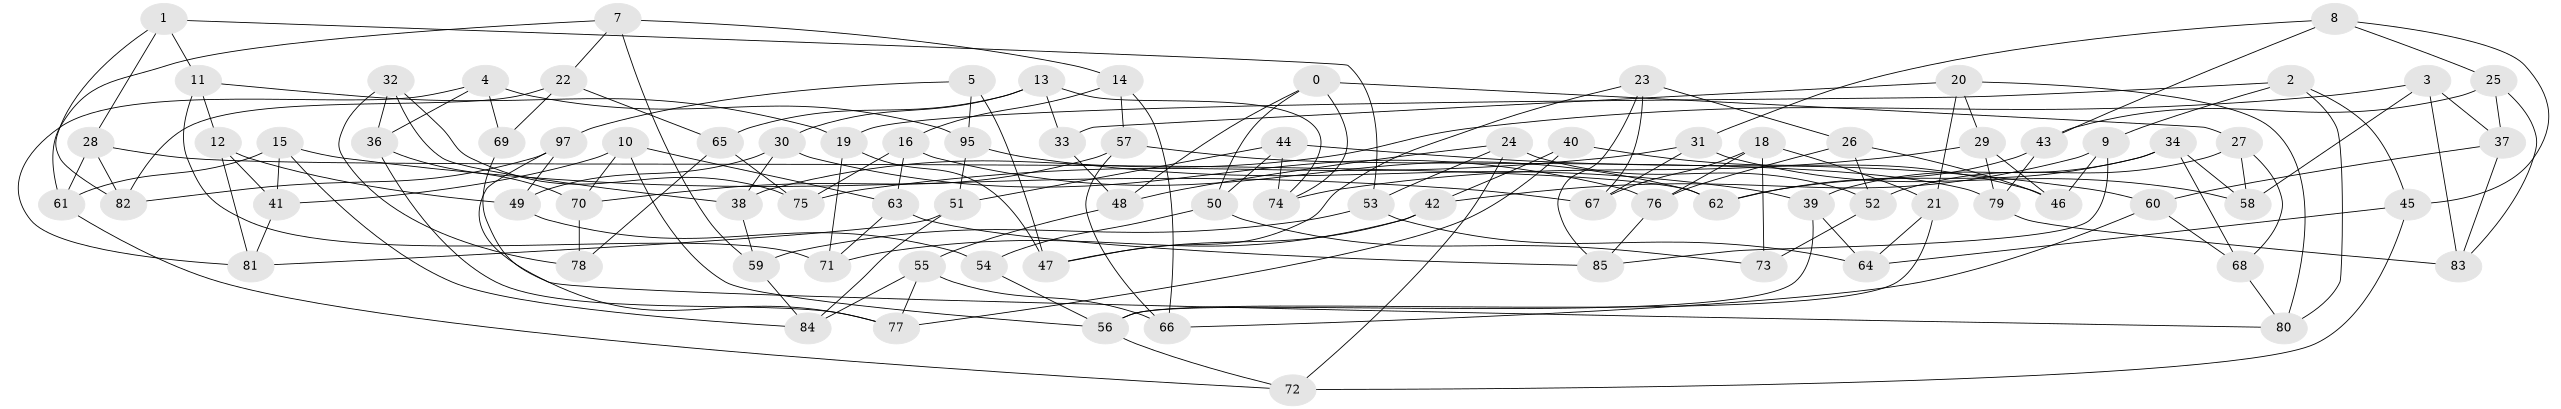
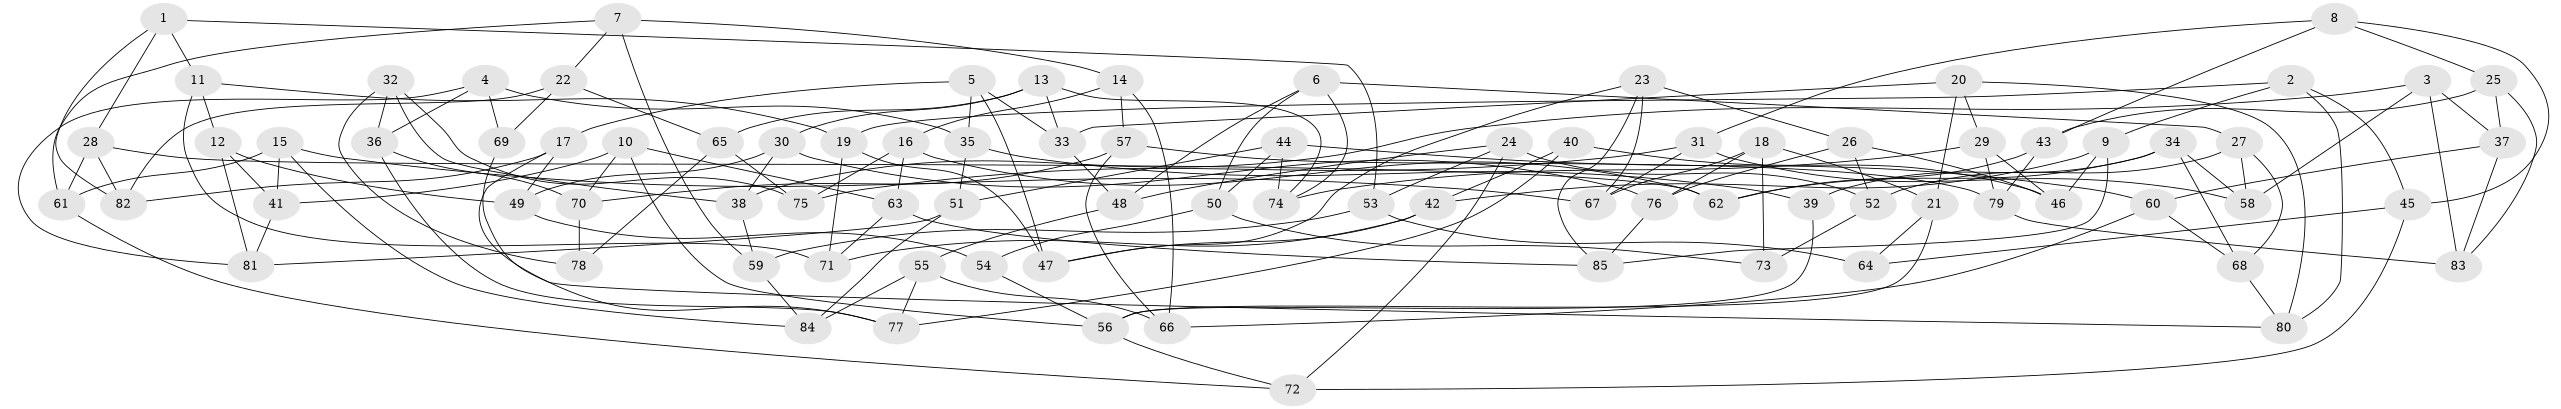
node "0": label "0" -> "6"
edge "5" -- "33": added
node "97": label "97" -> "17"
node "95": label "95" -> "35"
edge "39" -- "64": removed
